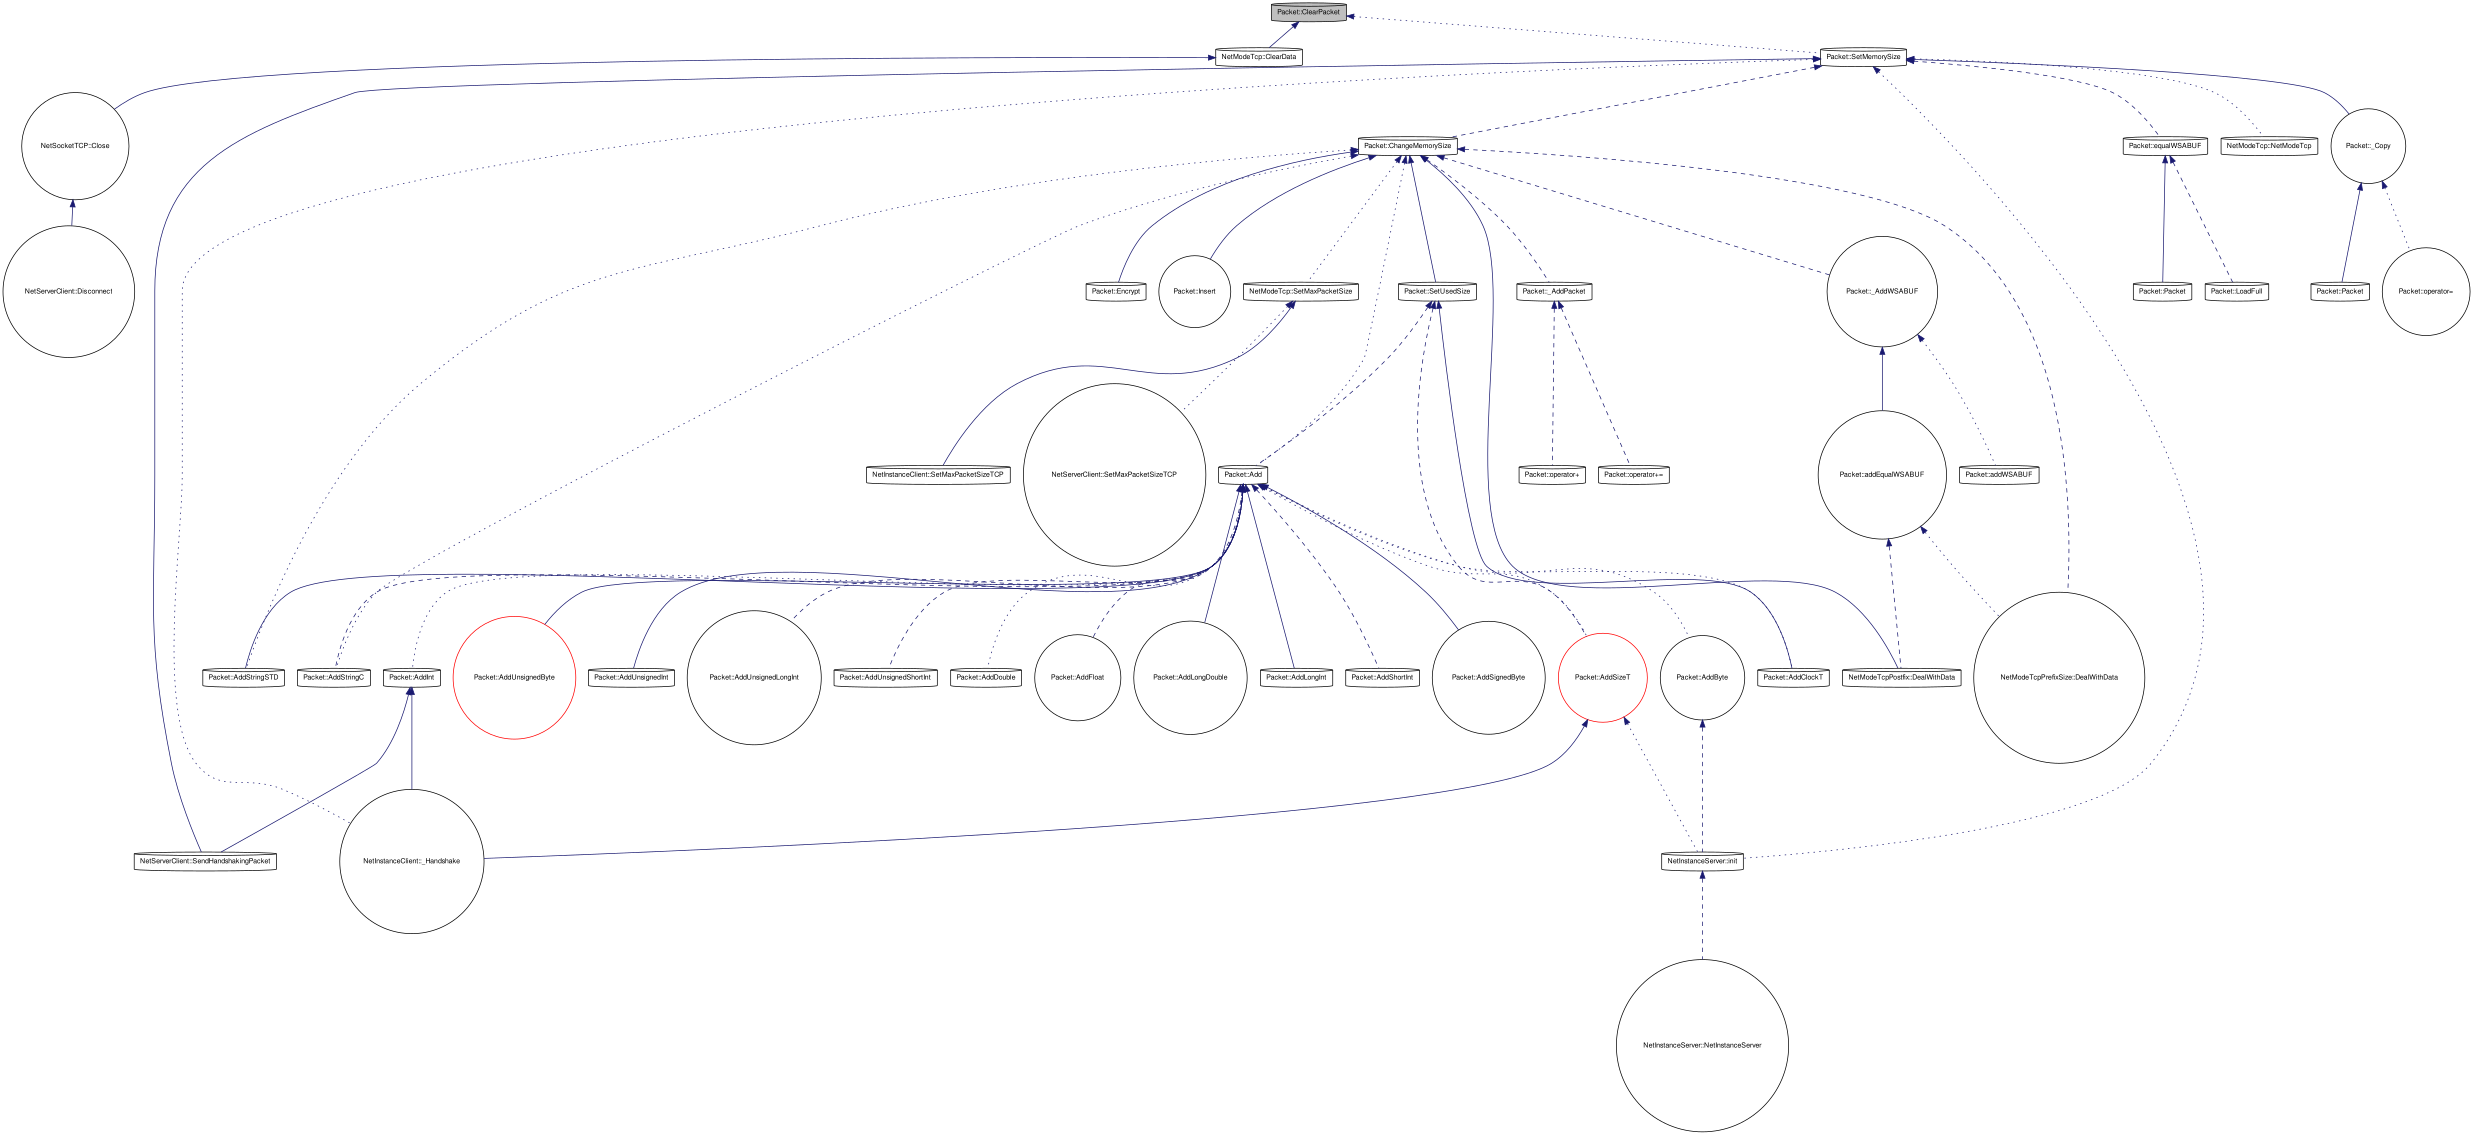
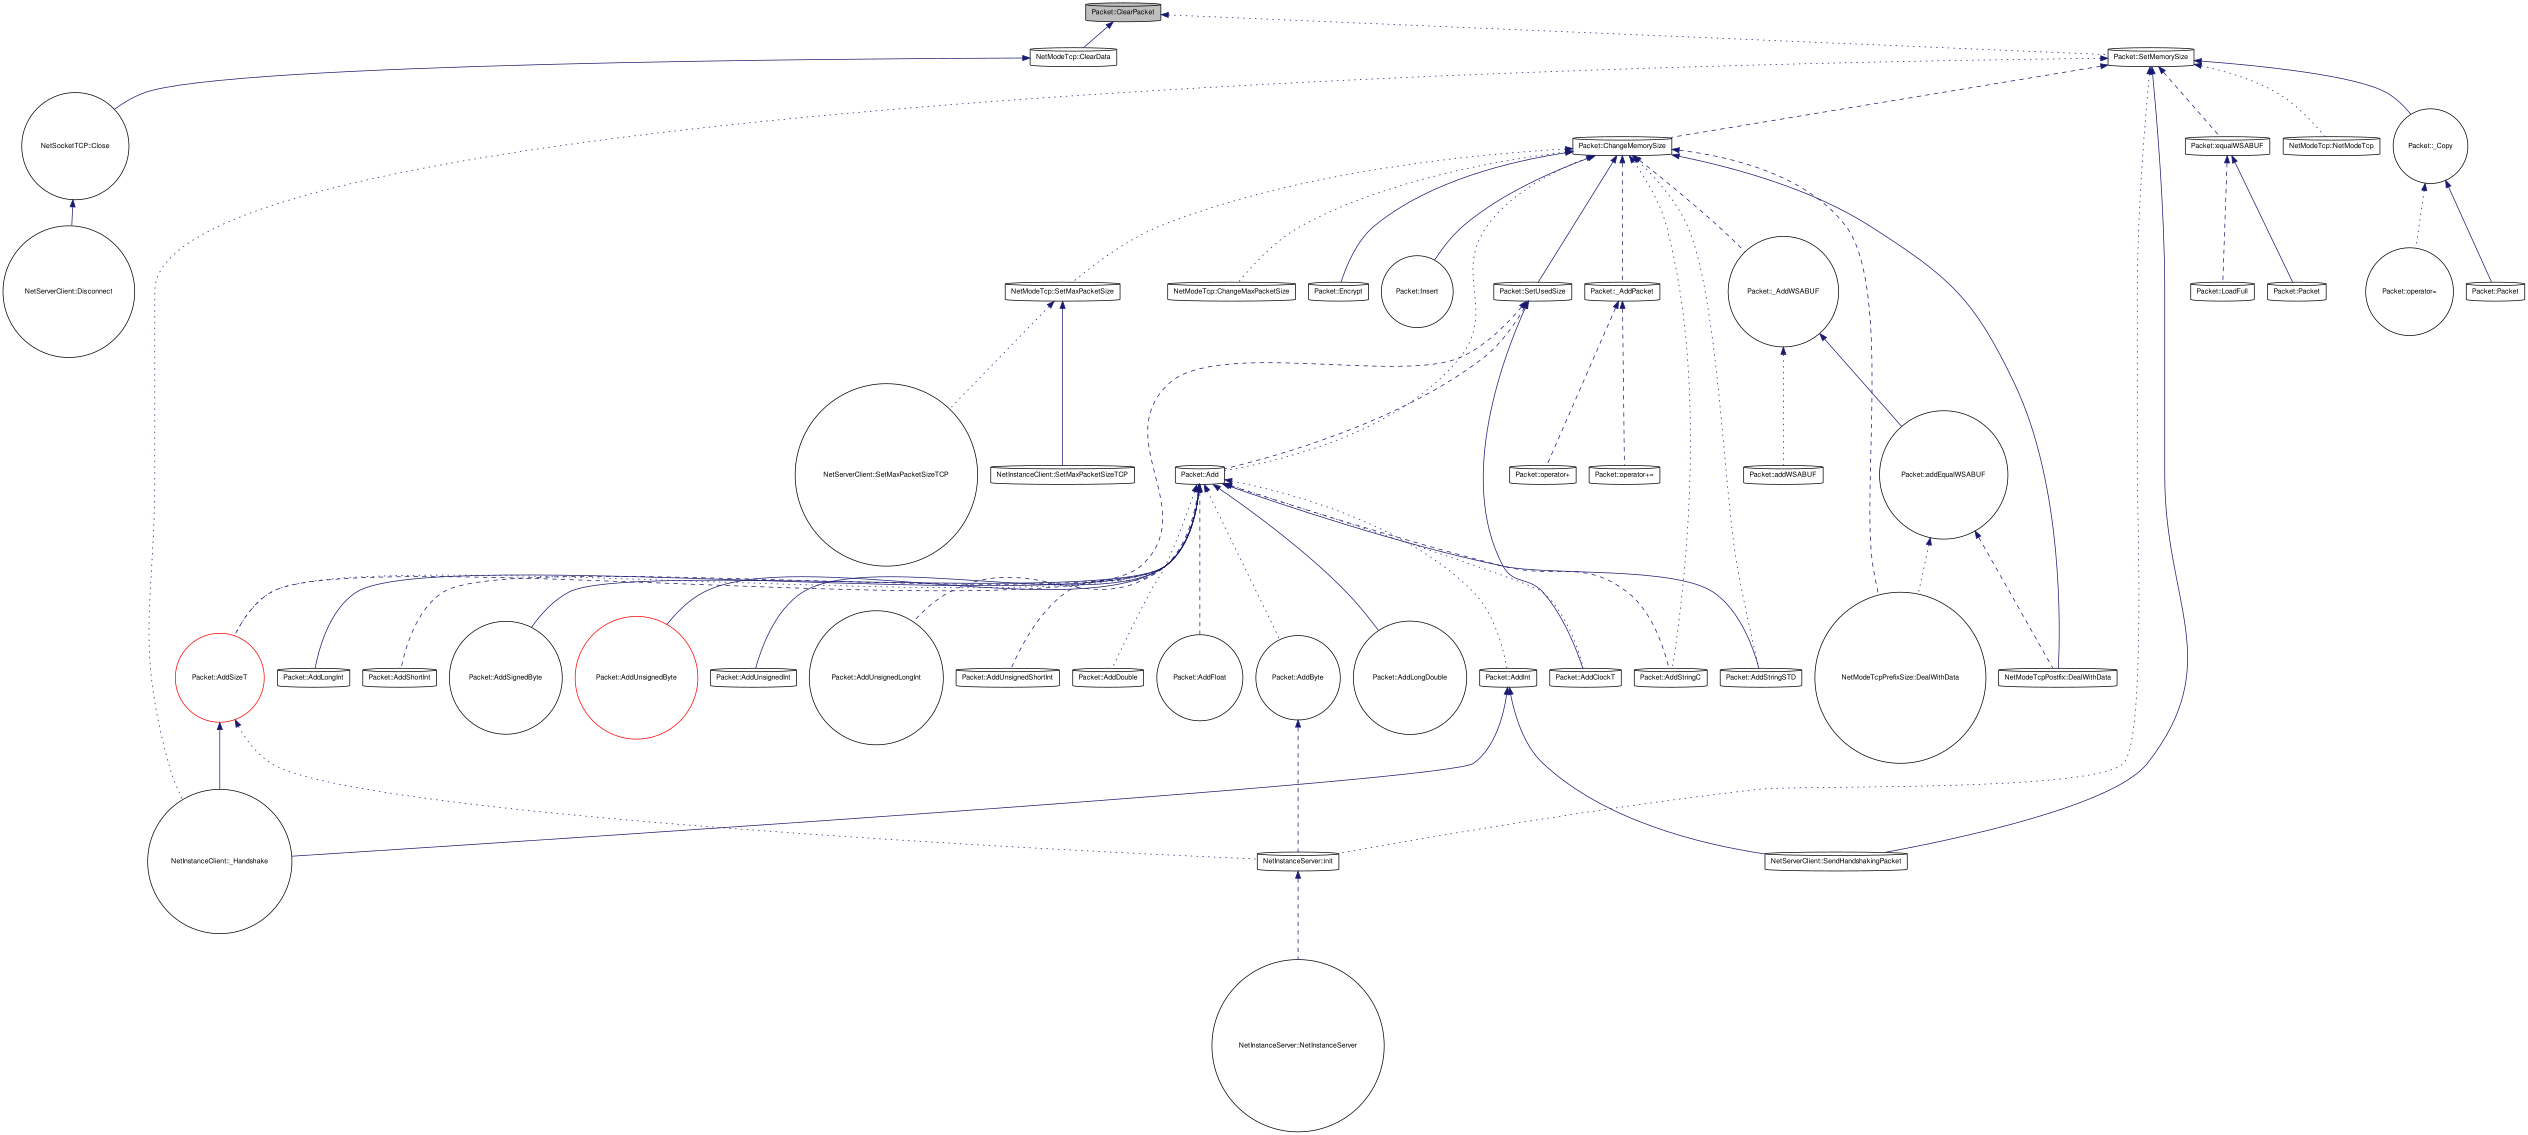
node "NetModeTcp::ChangeMaxPacketSize": added
